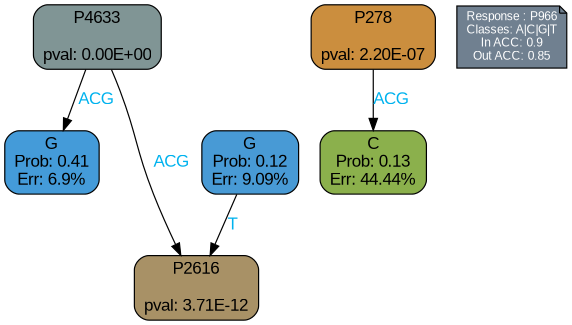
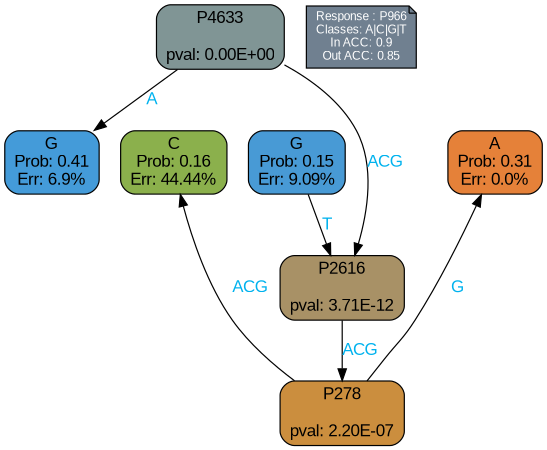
edge "P4633 pval: 0.00E+00" -> "G Prob: 0.41 Err: 6.9%": label "ACG" -> "A"
node "G Prob: 0.12 Err: 9.09%": label "G Prob: 0.12 Err: 9.09%" -> "G Prob: 0.15 Err: 9.09%"
node "C Prob: 0.13 Err: 44.44%": label "C Prob: 0.13 Err: 44.44%" -> "C Prob: 0.16 Err: 44.44%"
node "A Prob: 0.31 Err: 0.0%": added
edge "P2616 pval: 3.71E-12" -> "P278 pval: 2.20E-07": added, label "ACG"
